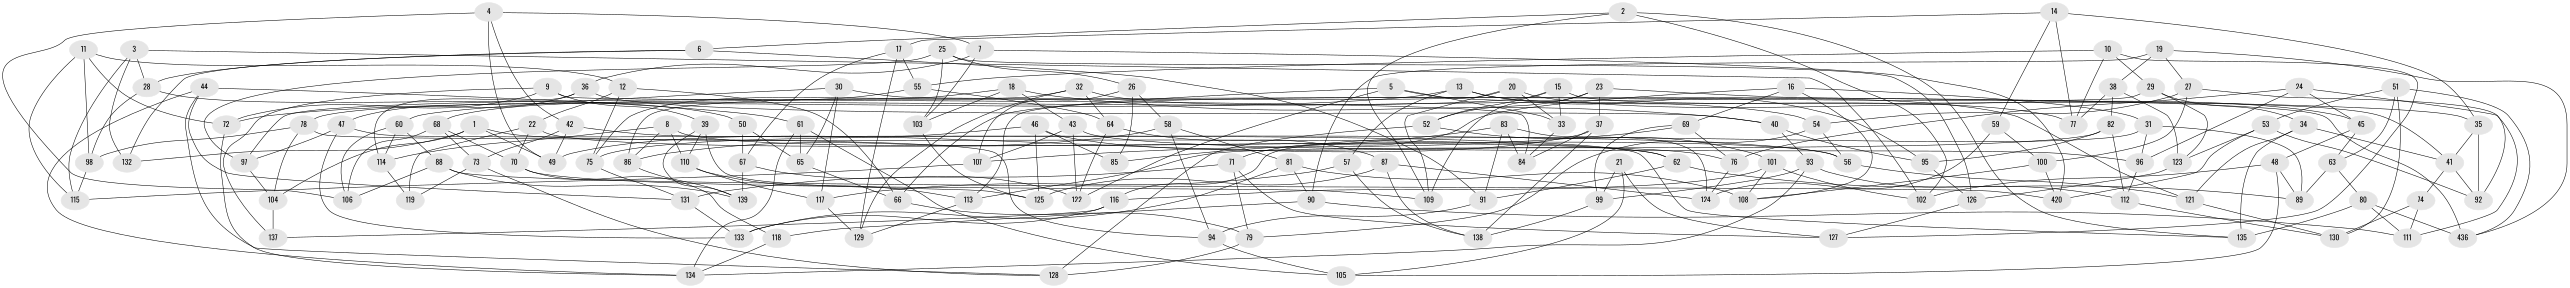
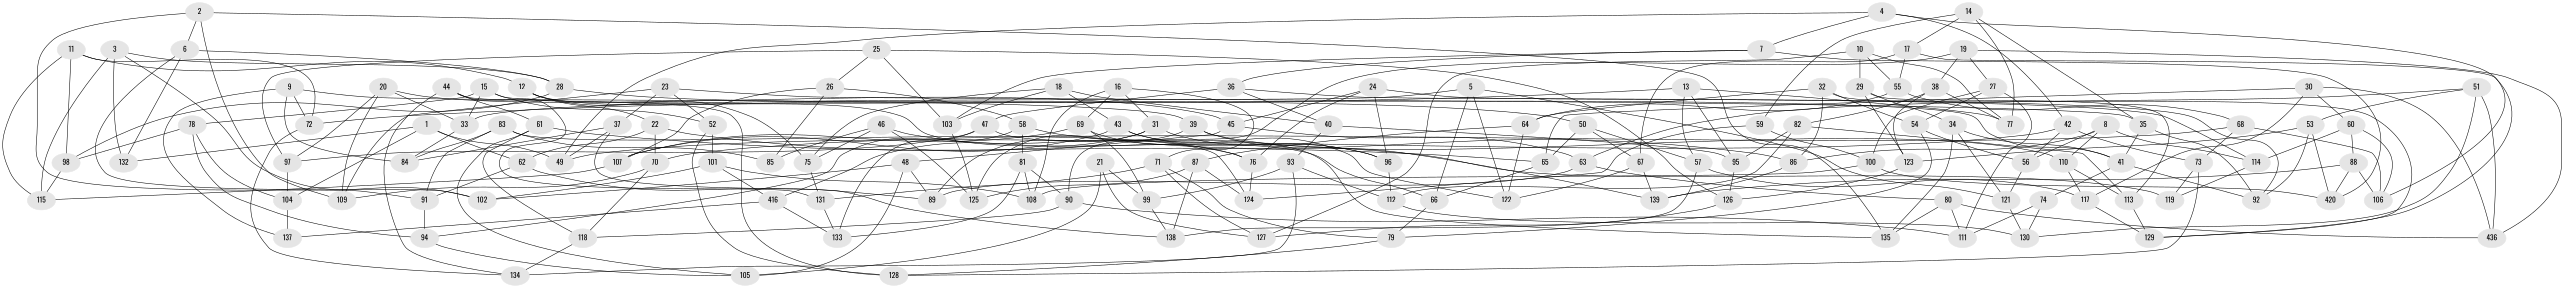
edge "50" -- "57": added
node "116": label "116" -> "416"
edge "61" -- "134": now "61" -- "118"
